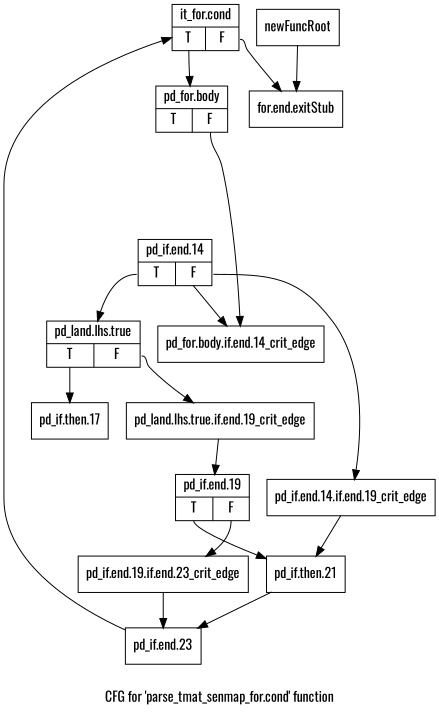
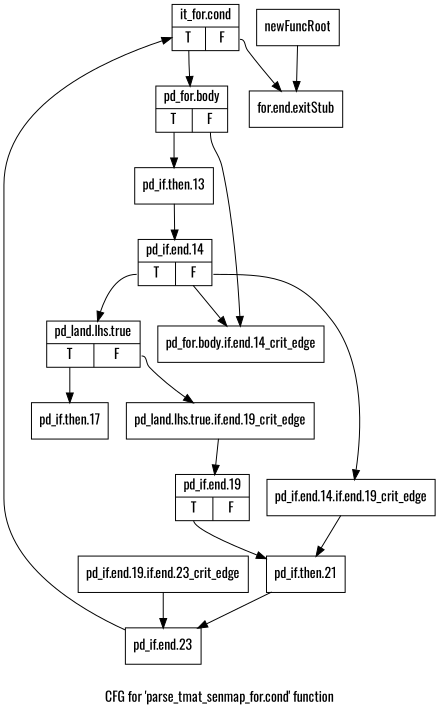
node "pd_if.then.13": added
edge "pd_if.end.19" -> "pd_if.end.19.if.end.23_crit_edge": removed
